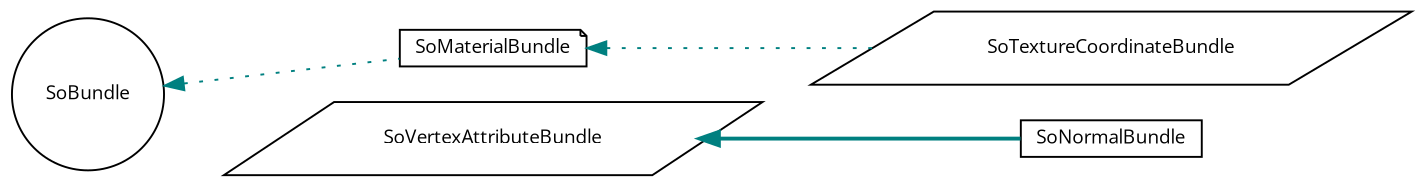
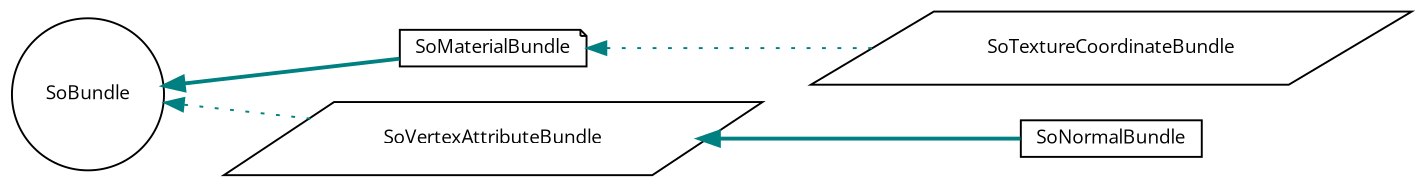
edge "SoMaterialBundle" -> "SoBundle": style dotted -> bold
edge "SoVertexAttributeBundle" -> "SoBundle": added
